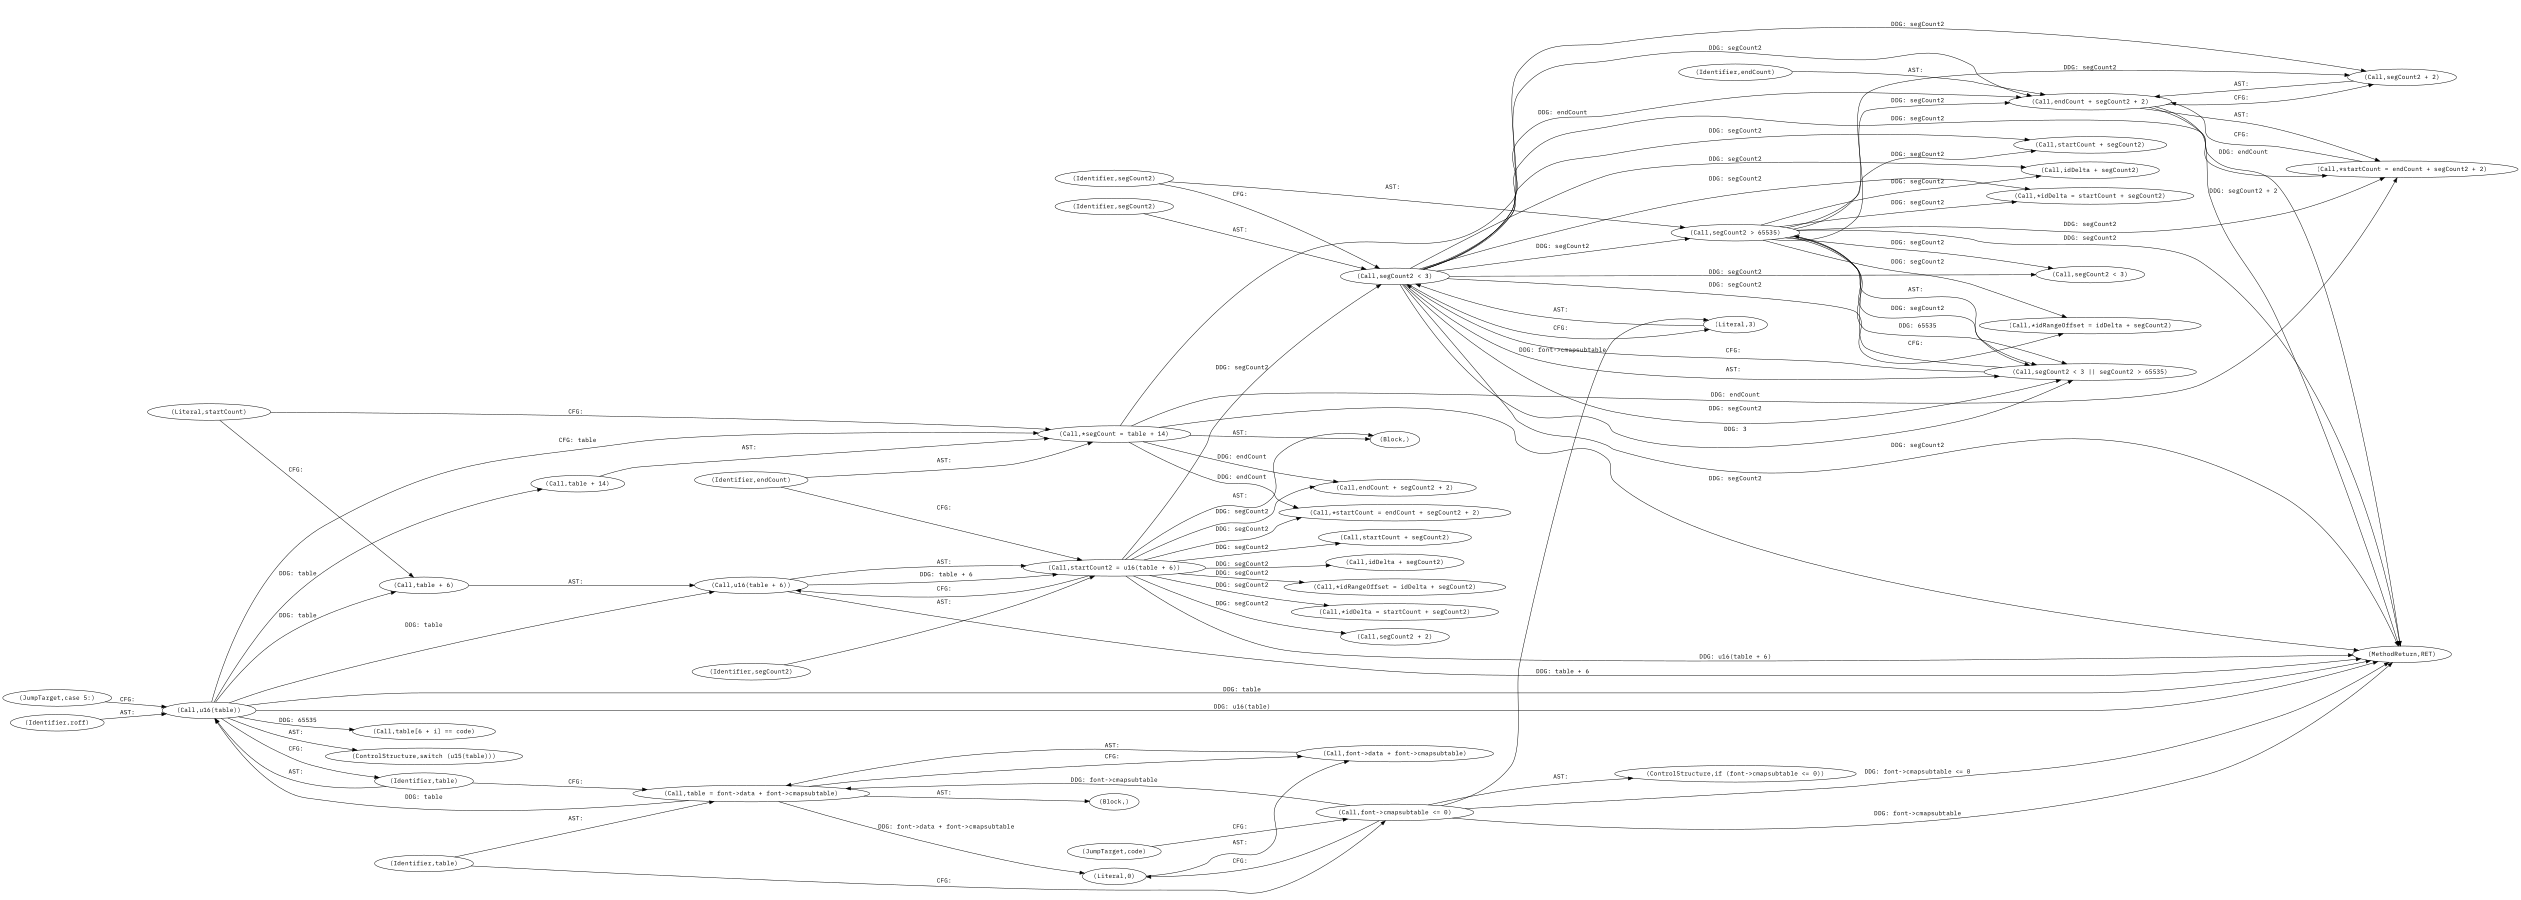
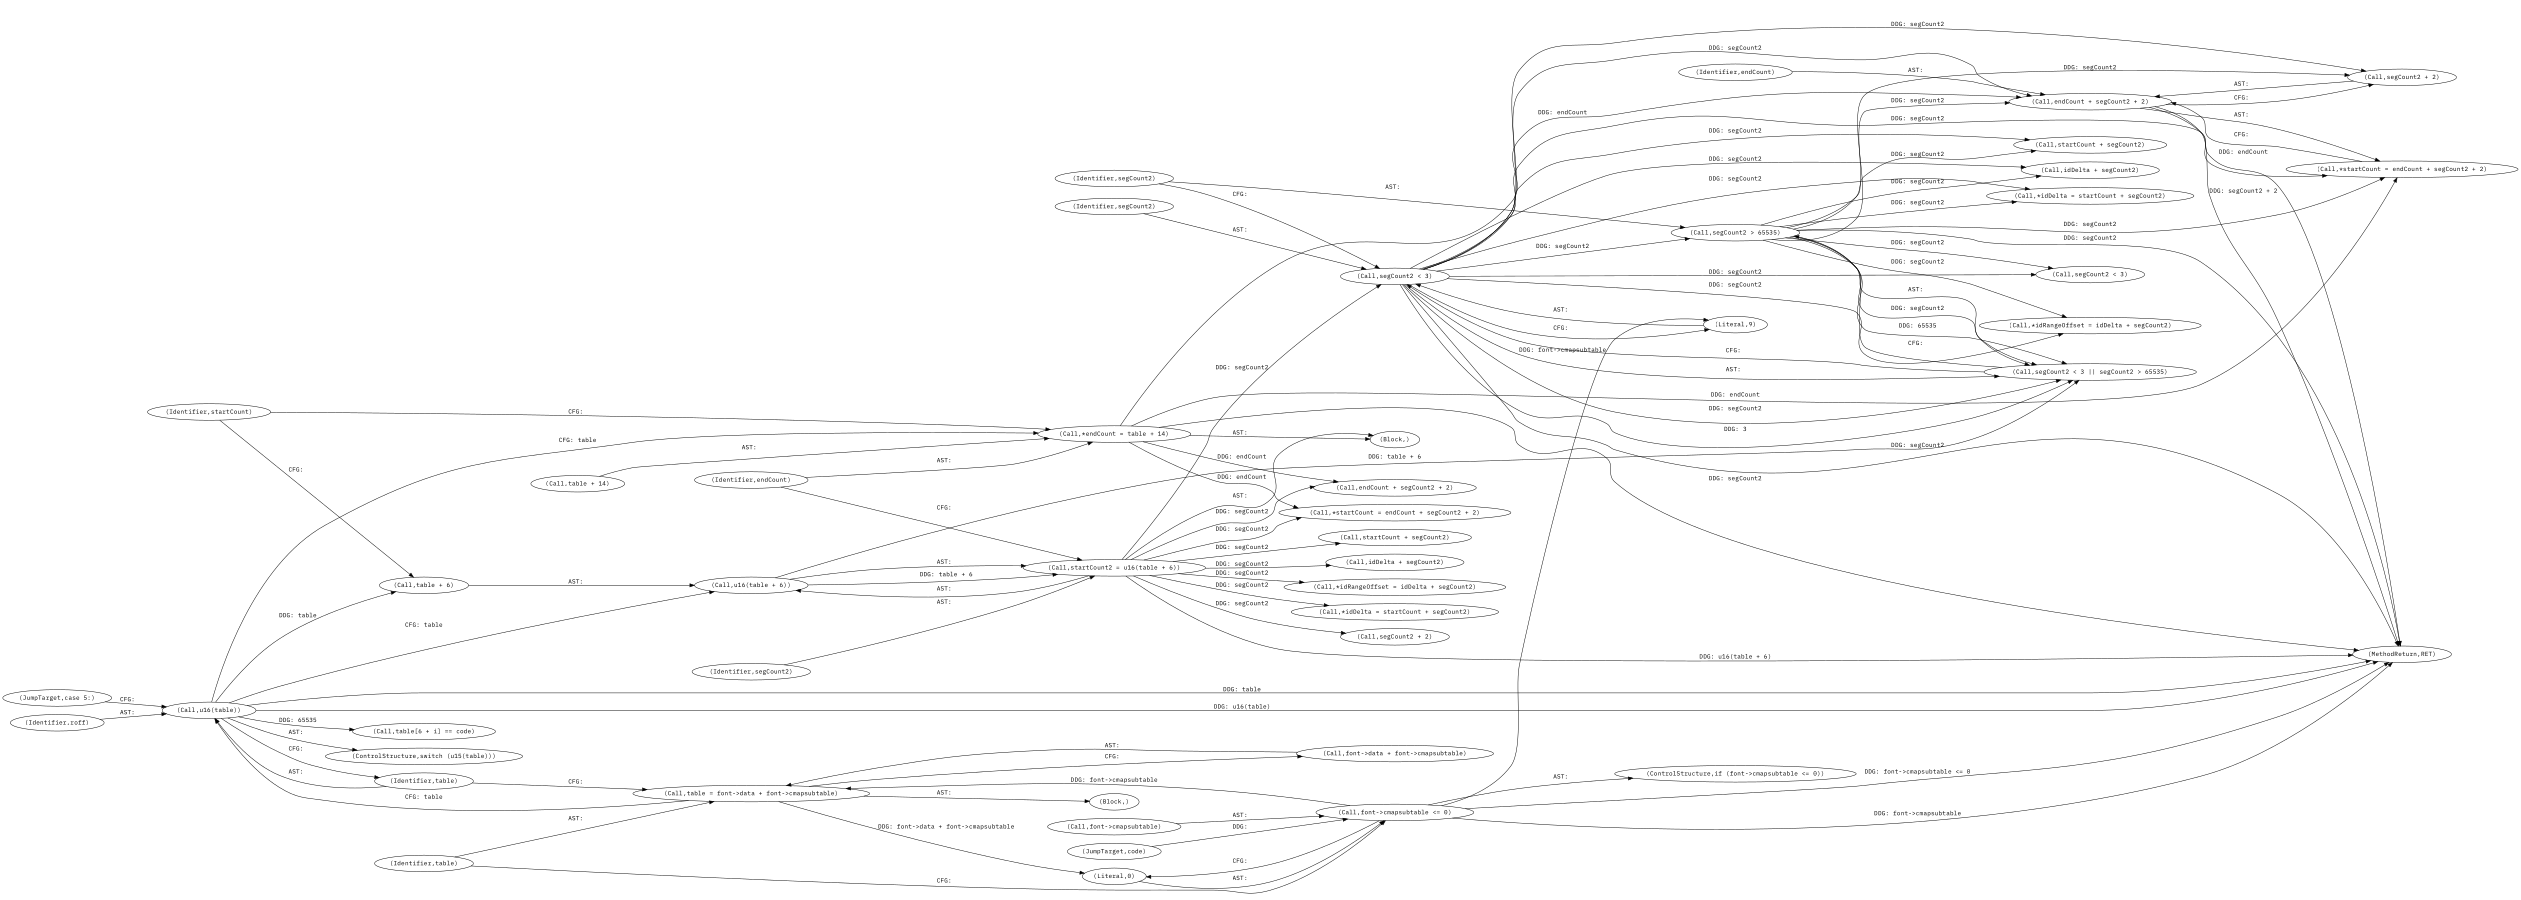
node "(Literal,3)": label "(Literal,3)" -> "(Literal,9)"
node "(Literal,startCount)": label "(Literal,startCount)" -> "(Identifier,startCount)"
node "(Call,*segCount = table + 14)": label "(Call,*segCount = table + 14)" -> "(Call,*endCount = table + 14)"
edge "(Call,u16(table))" -> "(Call,table + 14)": removed, label "DDG: table"
edge "(Call,startCount2 = u16(table + 6))" -> "(Call,u16(table + 6))": label "CFG: " -> "AST: "
edge "(Call,u16(table))" -> "(Call,u16(table + 6))": label "DDG: table" -> "CFG: table"
edge "(Call,u16(table + 6))" -> "(MethodReturn,RET)": now "(Call,u16(table + 6))" -> "(Call,segCount2 < 3 || segCount2 > 65535)"
edge "(Call,table = font->data + font->cmapsubtable)" -> "(Call,u16(table))": label "DDG: table" -> "CFG: table"
node "(Call,font->cmapsubtable)": added
edge "(JumpTarget,code)" -> "(Call,font->cmapsubtable <= 0)": label "CFG: " -> "DDG: "
edge "(Literal,0)" -> "(Call,font->data + font->cmapsubtable)": now "(Literal,0)" -> "(Call,font->cmapsubtable <= 0)"
